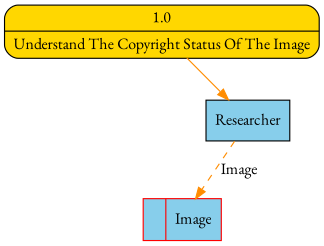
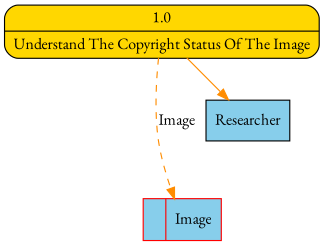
edge "Researcher" -> "Image": now "1.0" -> "Image"
